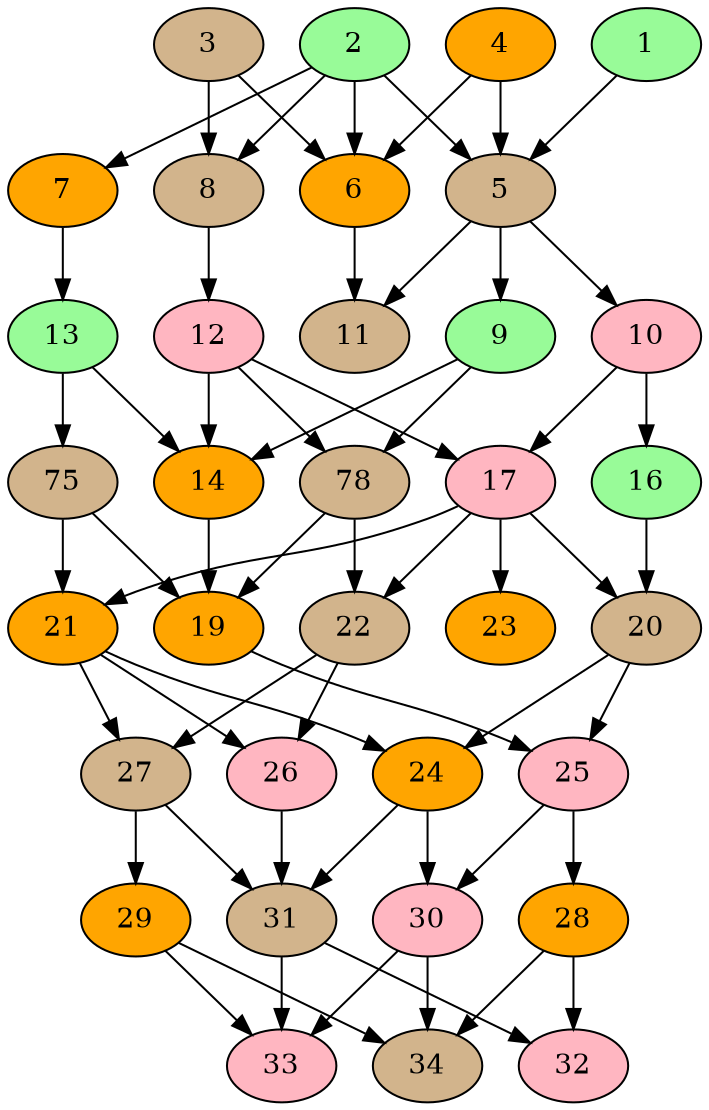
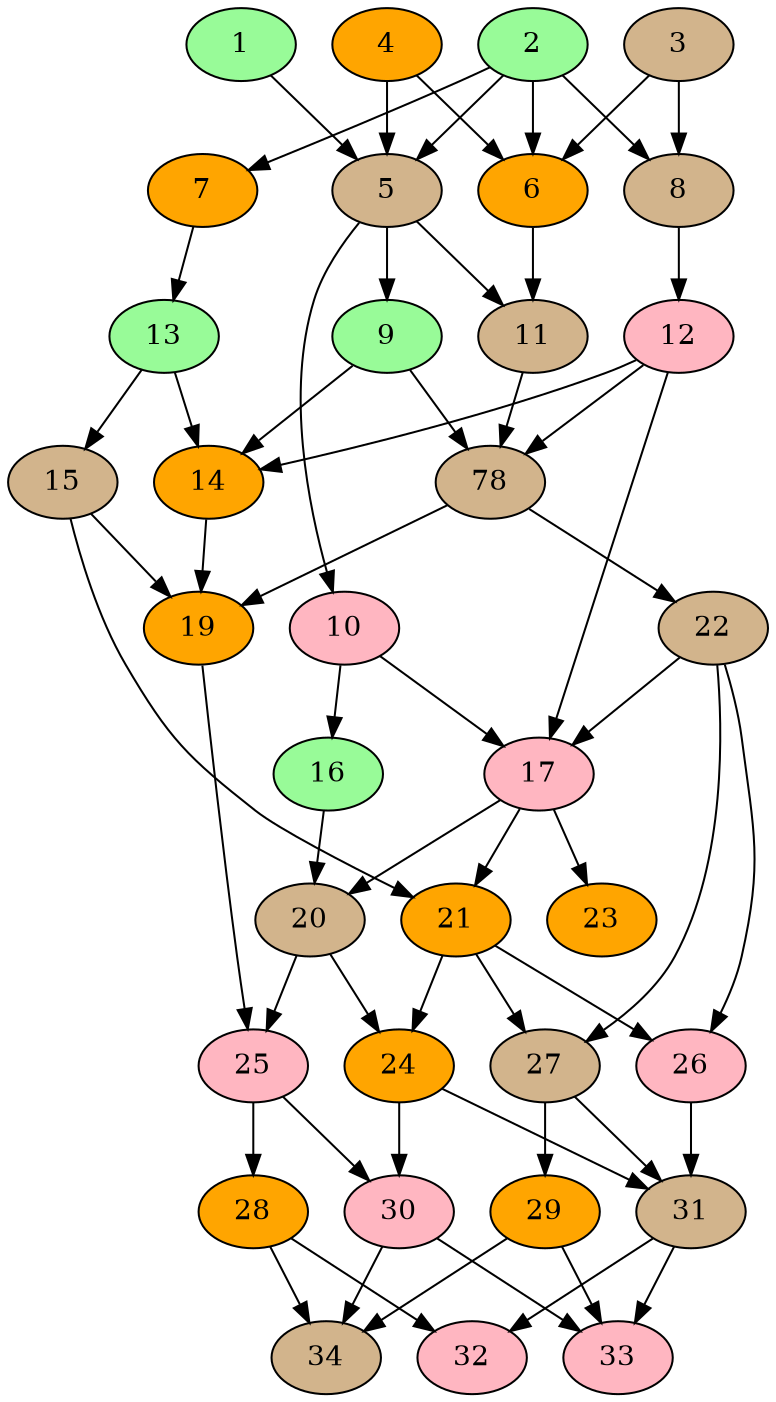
edge "11" -> "78": added
node "75": label "75" -> "15"
edge "17" -> "22": reversed
